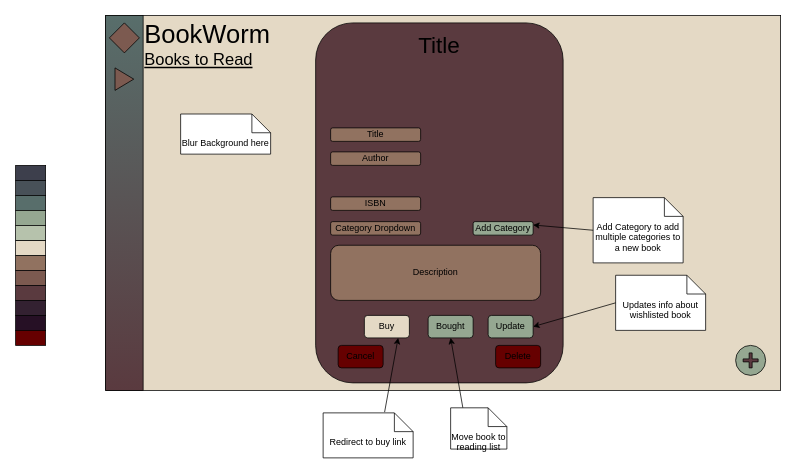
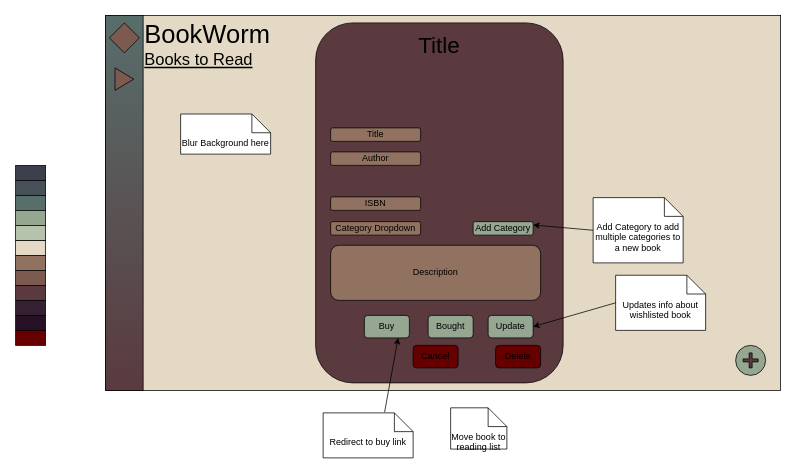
node "Buy": fillcolor #e4d9c5 -> #95a791
node "Cancel": moved (360, 357) -> (435, 357)
edge "Move book to reading list" -> "Bought": removed
